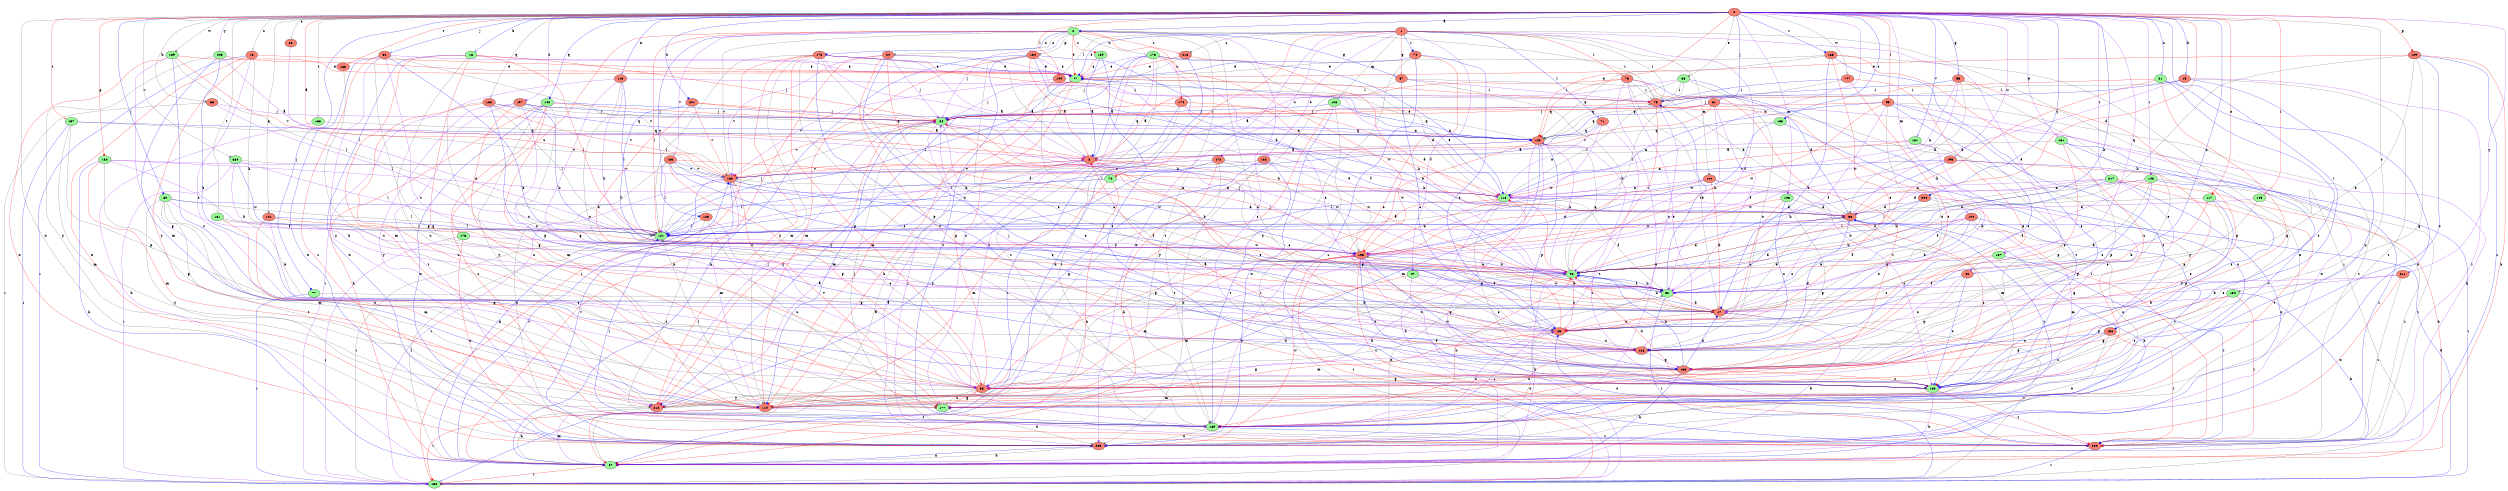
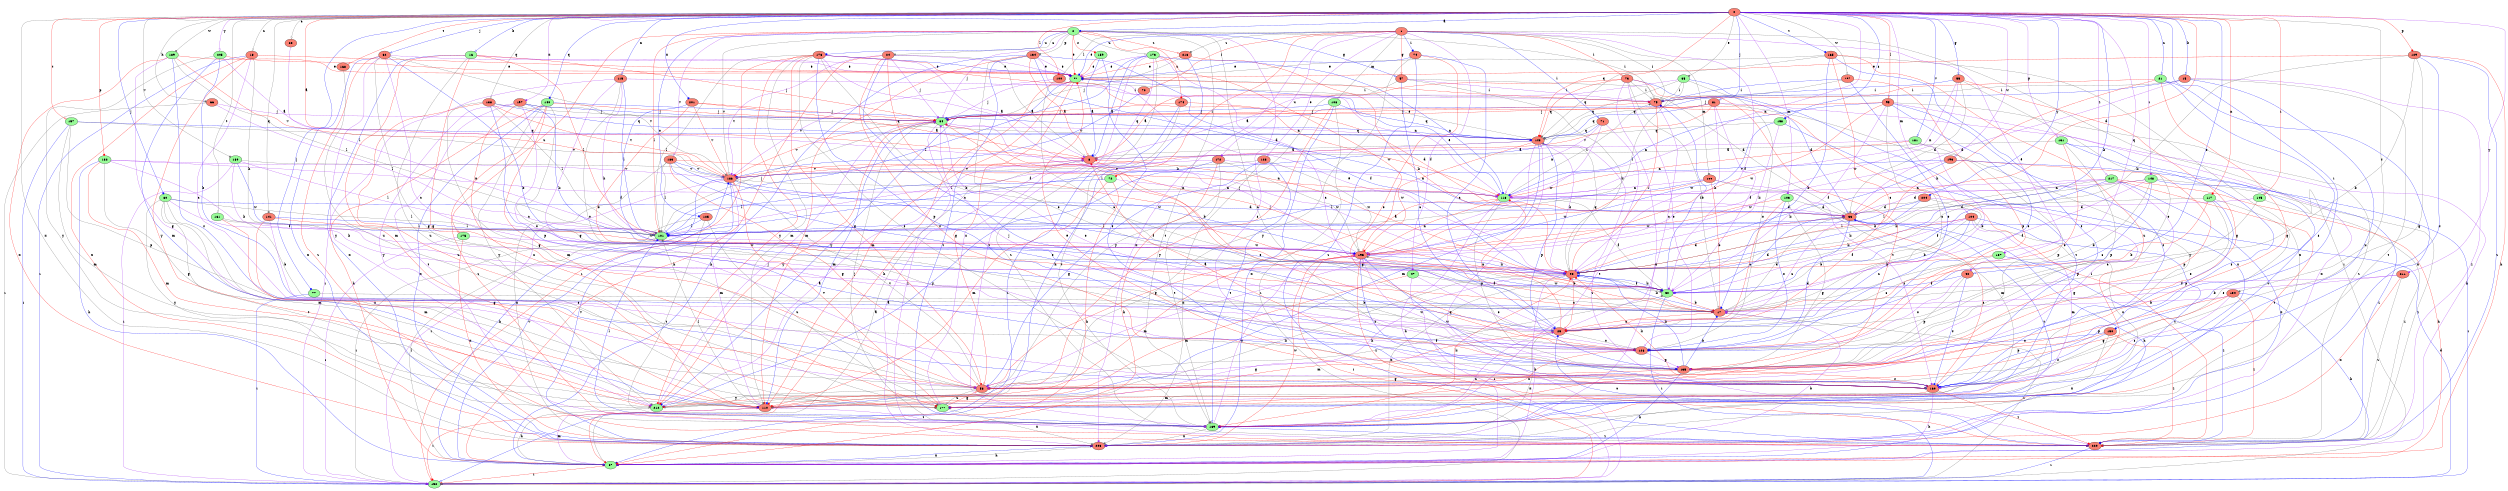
node "70": added
node "163": removed
node "680": label "680" -> "180"
edge "174" -> "93": now "158" -> "93"
edge "173" -> "33": removed, label "d"
edge "183" -> "101": color purple -> gray40
edge "8" -> "25": removed, label "c"
edge "187" -> "126": color red -> blue
node "93": fillcolor palegreen -> salmon
edge "33" -> "160": arrowhead dot -> onormal
edge "58" -> "186": label "c" -> "v"
edge "47" -> "50": color blue -> gray40
node "154": fillcolor palegreen -> salmon
edge "125" -> "58": removed, label "g"
edge "160" -> "41": added, label "e"
node "160": fillcolor palegreen -> salmon
node "212": fillcolor salmon -> palegreen
